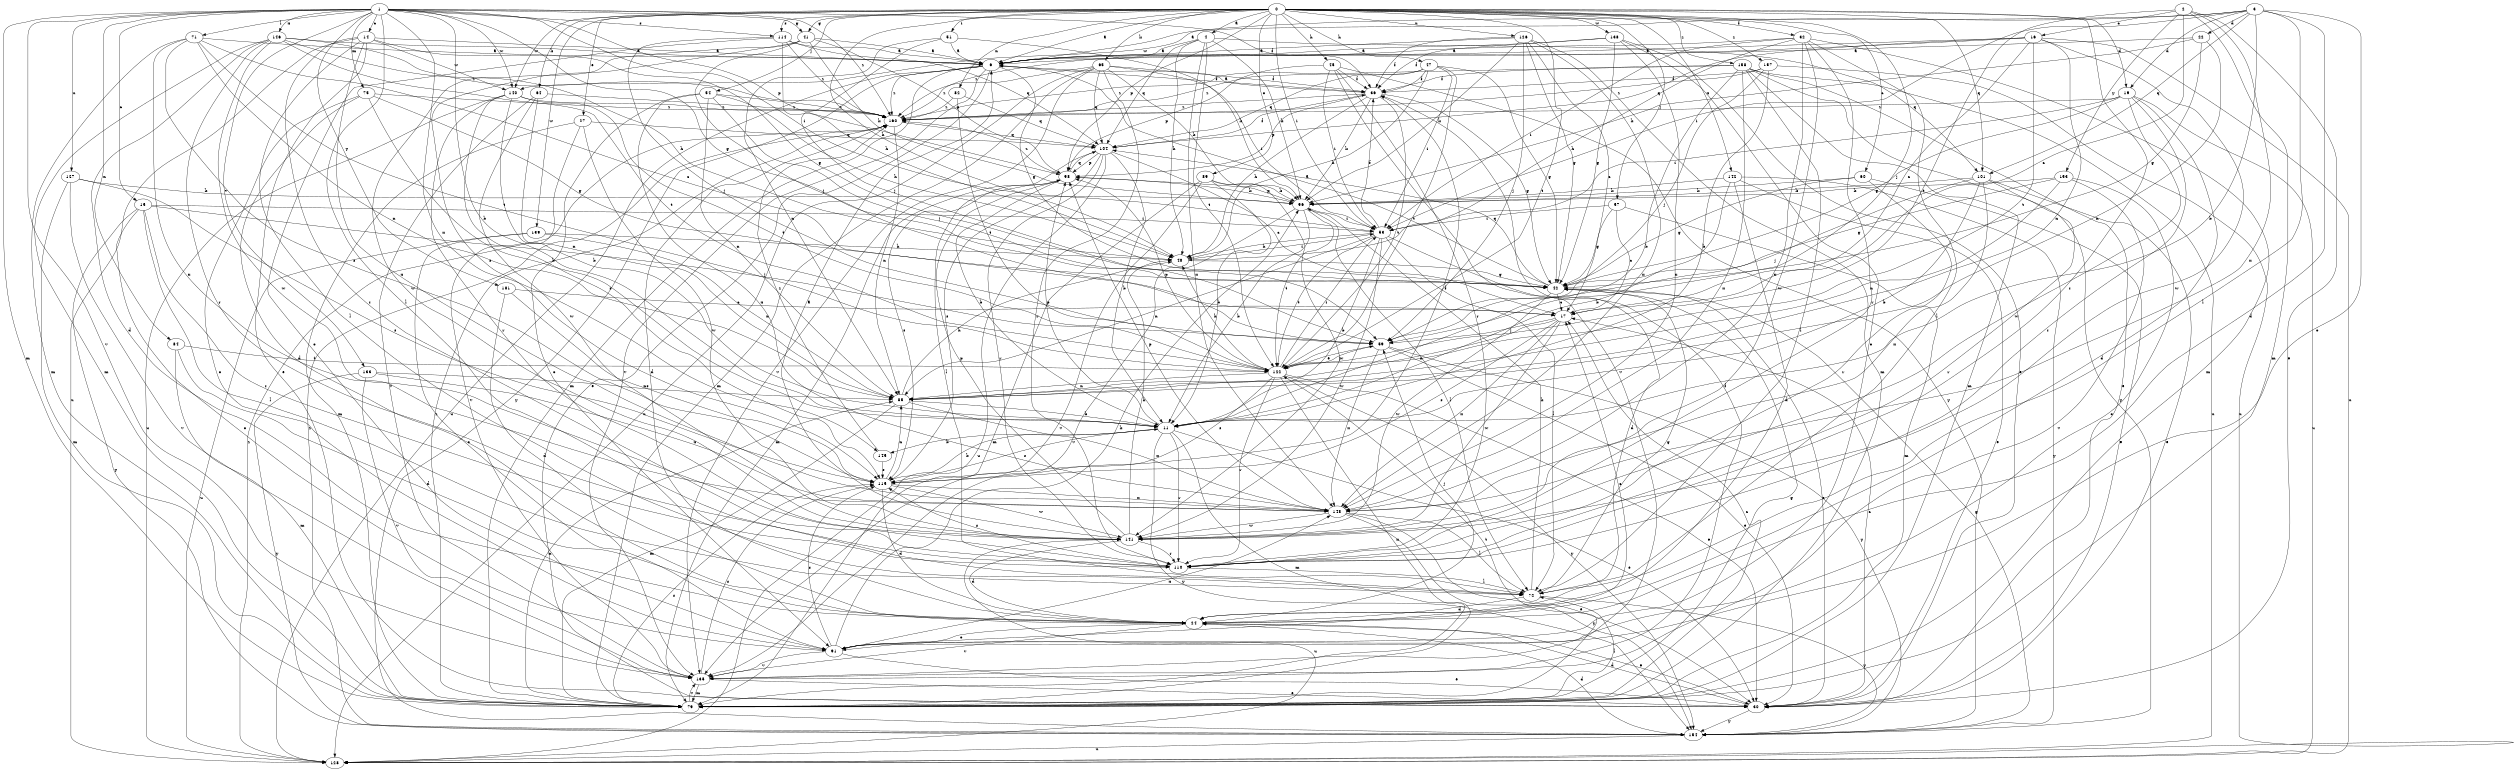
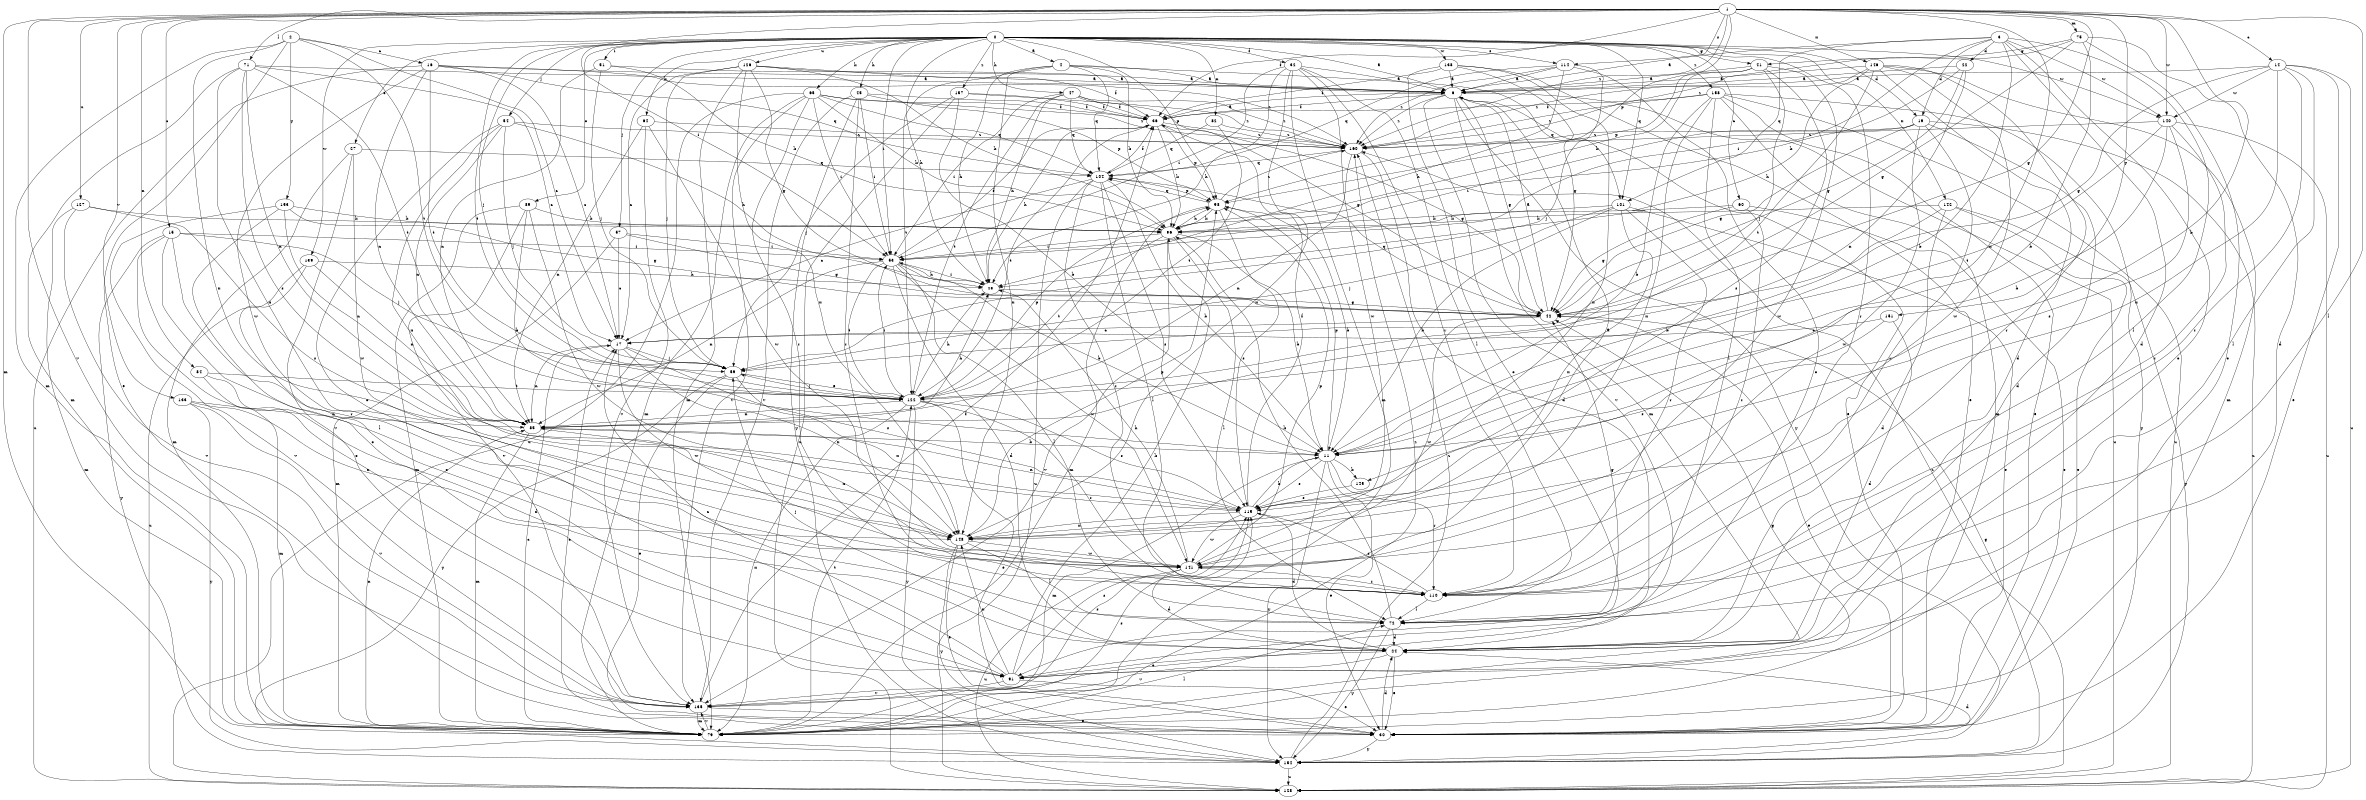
edge "1" -> "41": now "75" -> "41"
edge "96" -> "98": label "p" -> "h"
edge "145" -> "160": removed, label "z"
node "181": label "181" -> "151"
